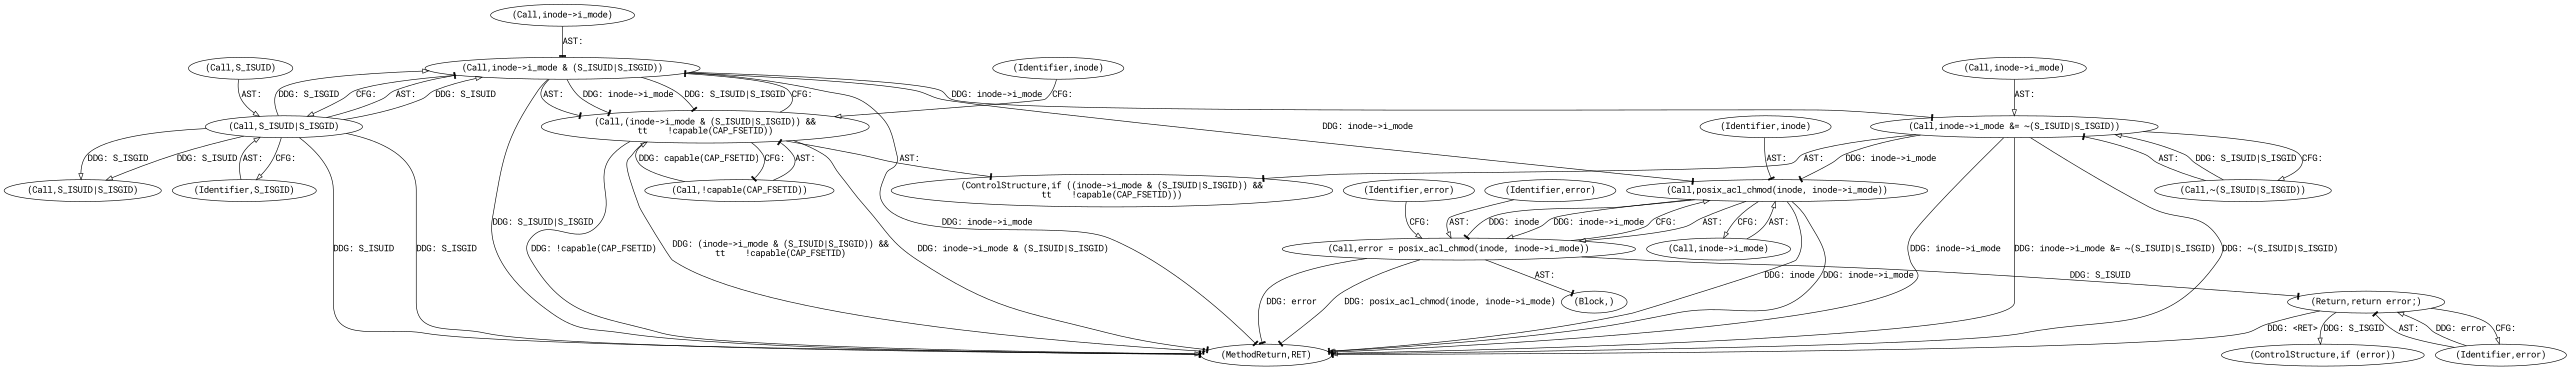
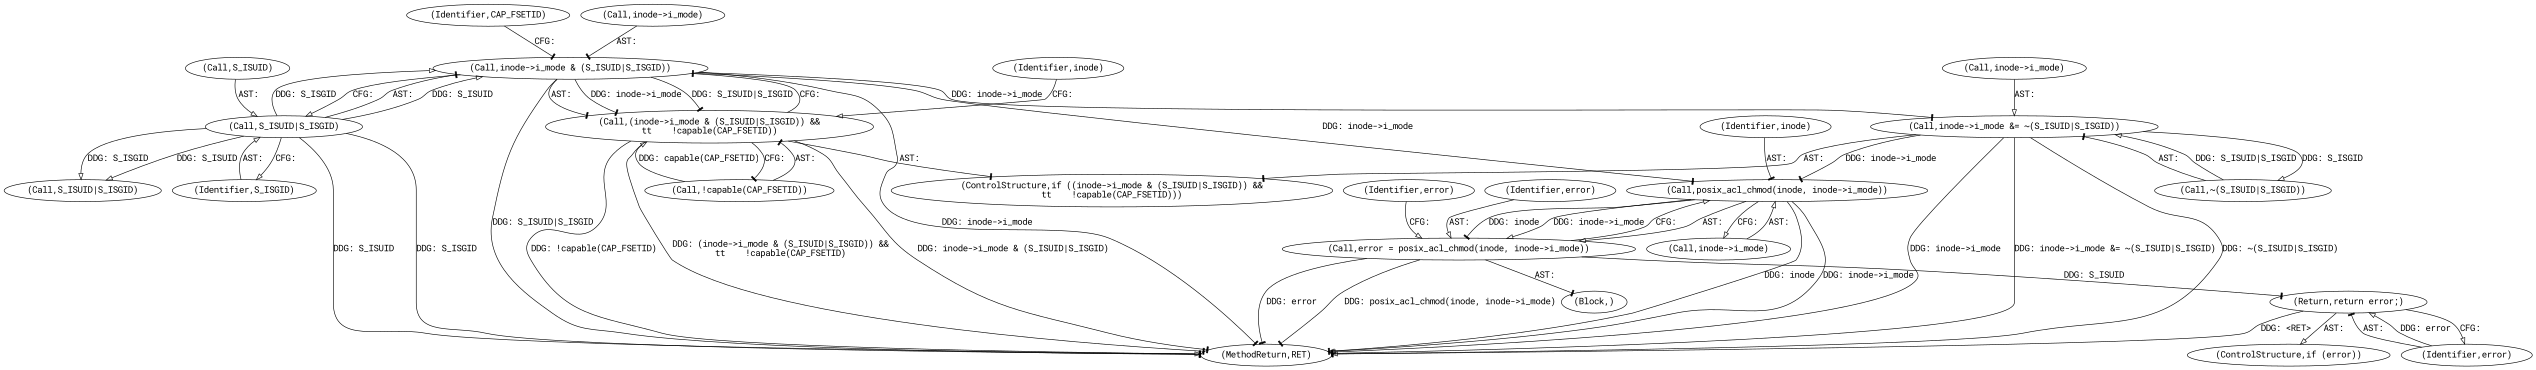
node "(Identifier,CAP_FSETID)": added
edge "(Call,inode->i_mode &= ~(S_ISUID|S_ISGID))" -> "(Call,~(S_ISUID|S_ISGID))": label "CFG: " -> "DDG: S_ISGID"
edge "(Return,return error;)" -> "(ControlStructure,if (error))": label "DDG: S_ISGID" -> "AST: "
